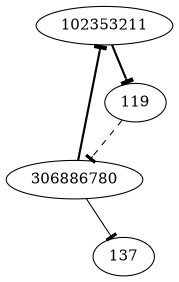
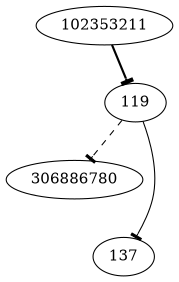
edge "306886780" -> "102353211": removed
edge "306886780" -> "137": now "119" -> "137"
